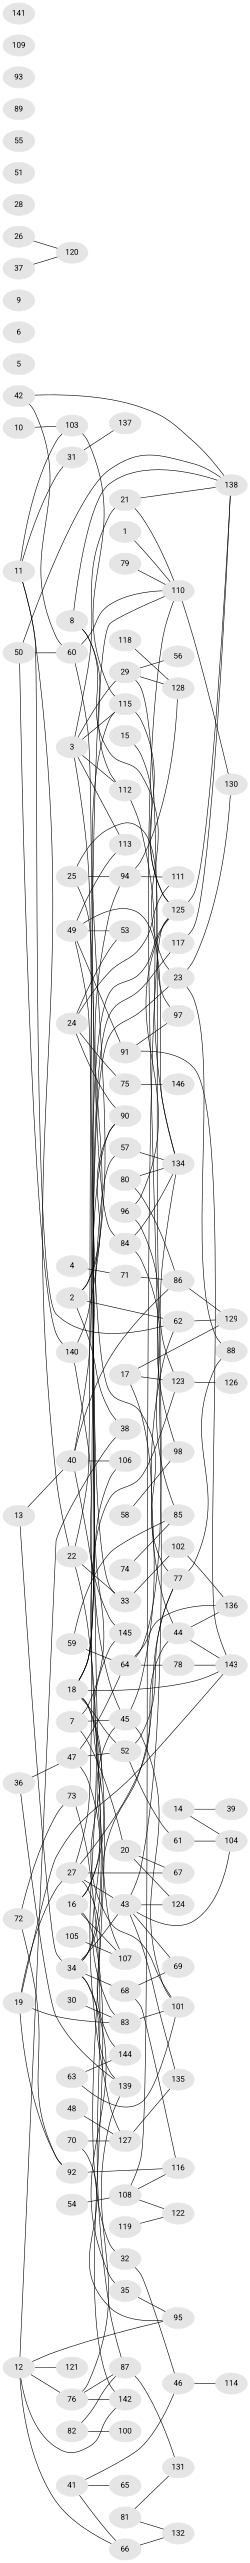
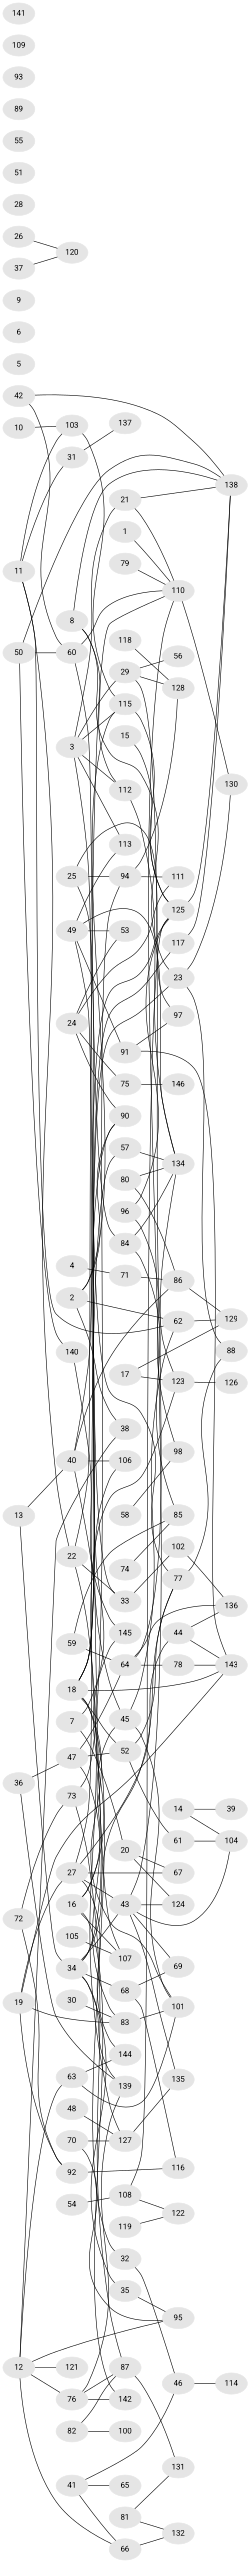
edge "94" -- "140": now "94" -- "73"
edge "17" -- "44": removed
edge "45" -- "7": removed
edge "116" -- "108": removed
edge "12" -- "142": now "12" -- "63"
